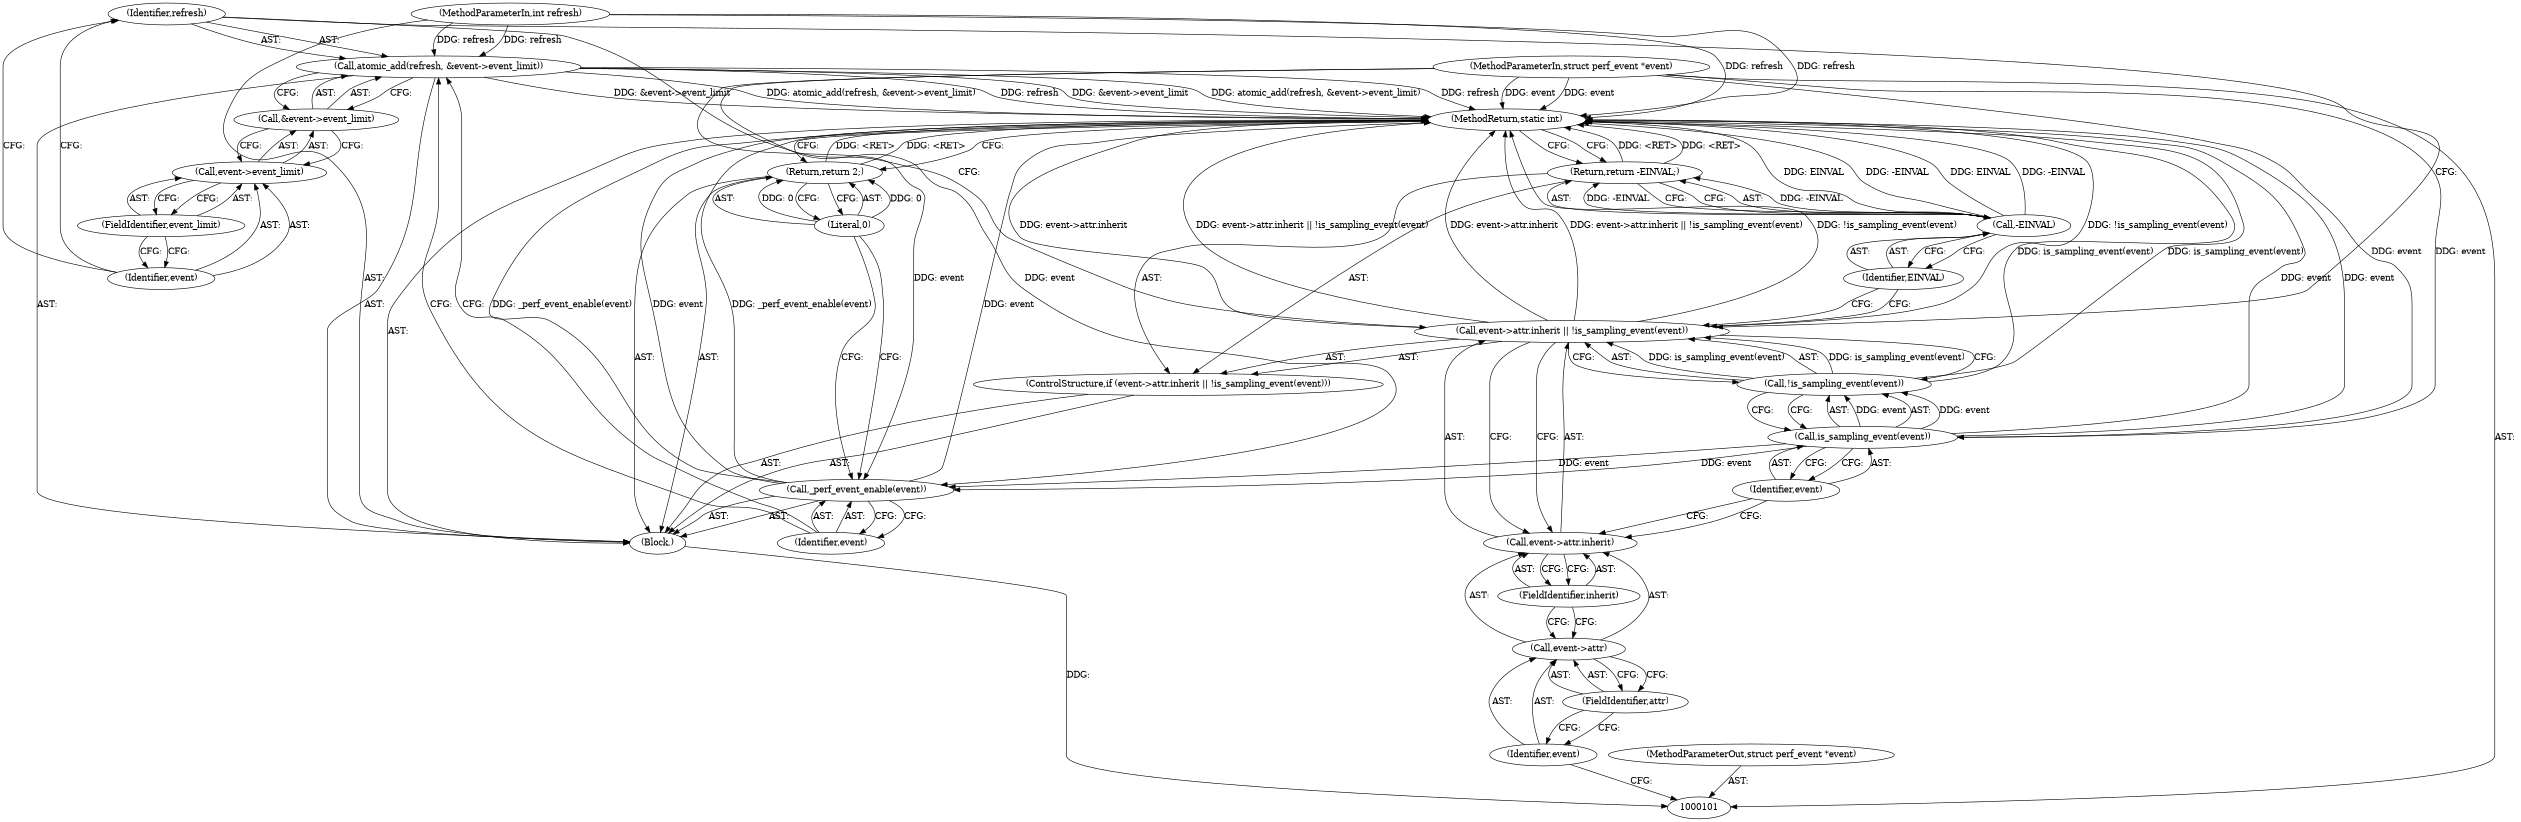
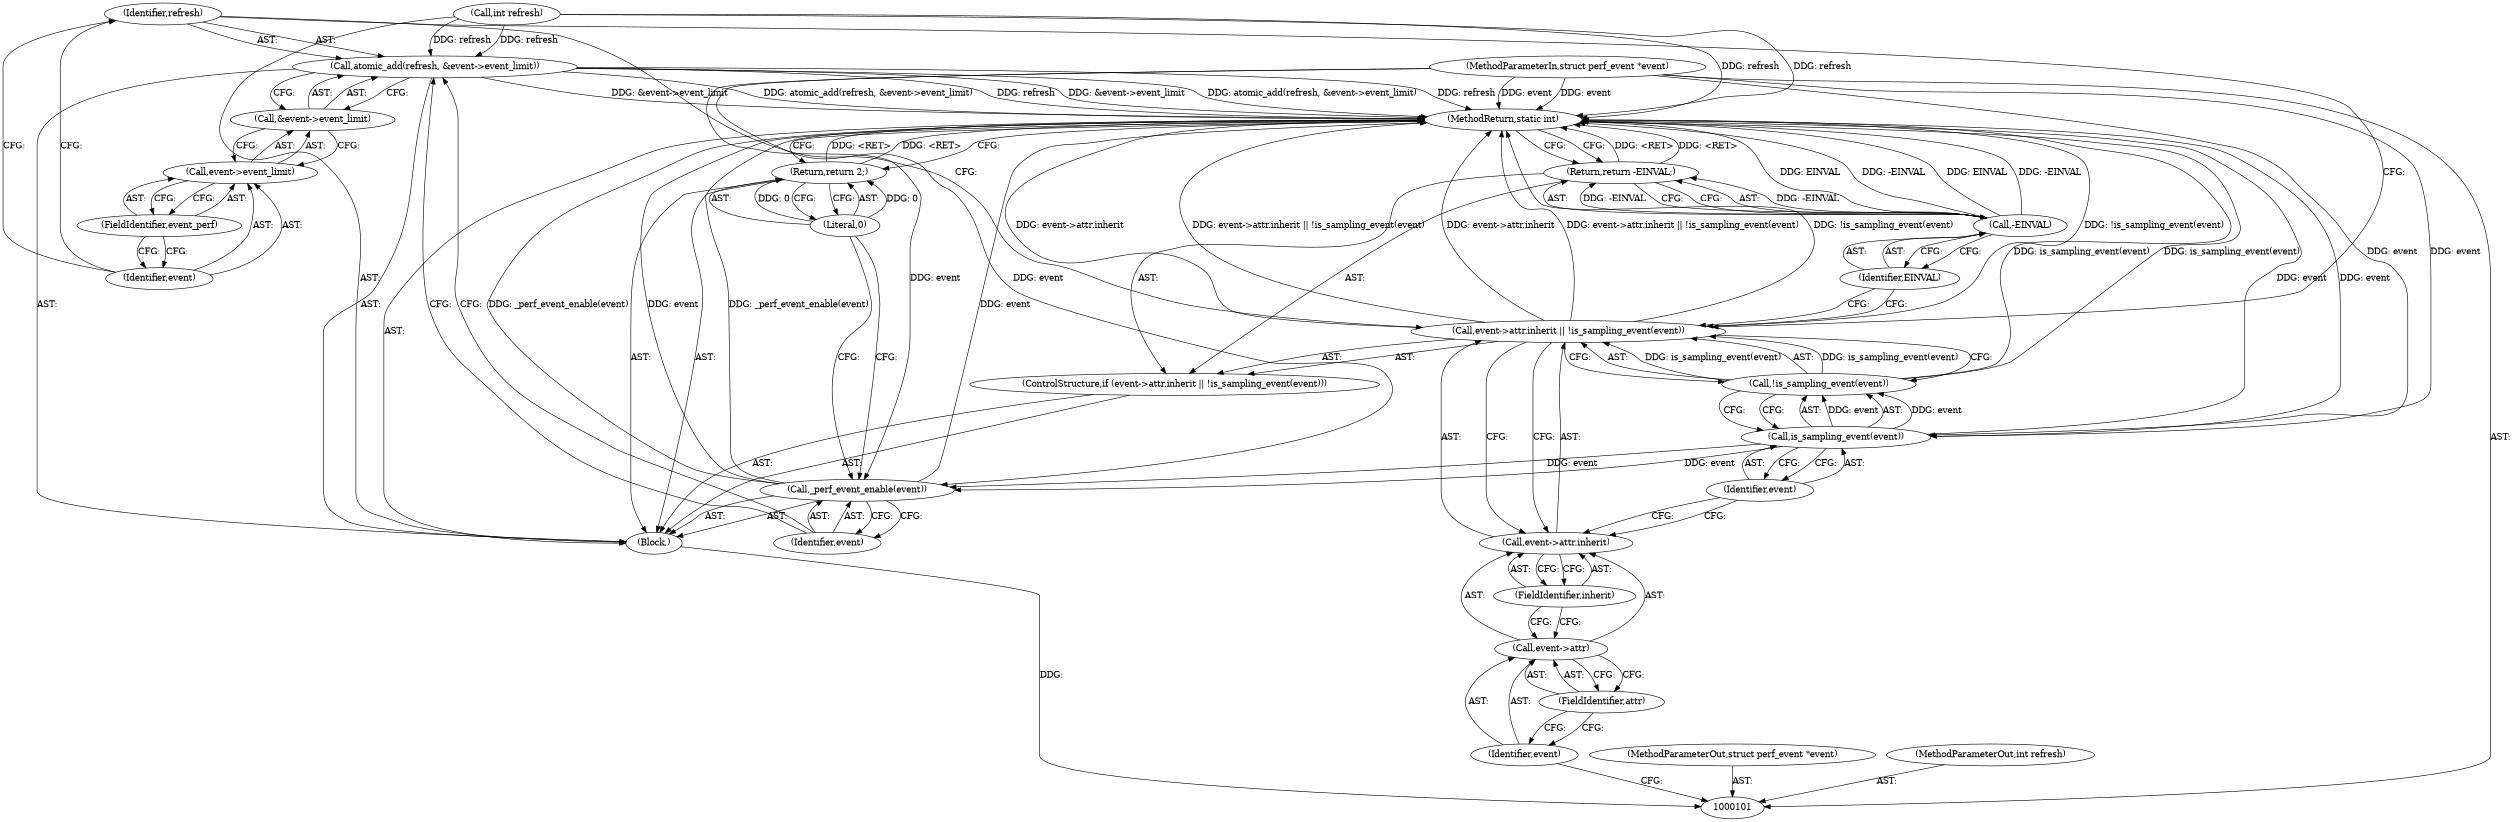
node "(MethodParameterIn,int refresh)": label "(MethodParameterIn,int refresh)" -> "(Call,int refresh)"
node "(FieldIdentifier,event_limit)": label "(FieldIdentifier,event_limit)" -> "(FieldIdentifier,event_perf)"
node "(MethodParameterOut,int refresh)": added
